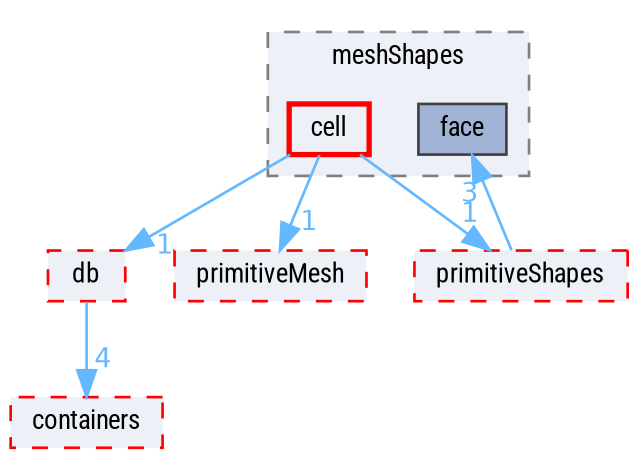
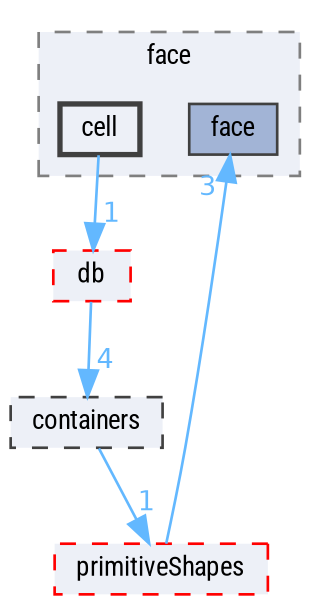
cluster "meshShapes": label "meshShapes" -> "face"
node "cell": color red -> grey25
edge "cell" -> "primitiveShapes": now "containers" -> "primitiveShapes"
node "primitiveMesh": removed
node "containers": color red -> grey25
